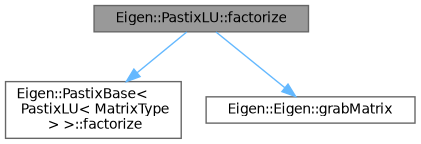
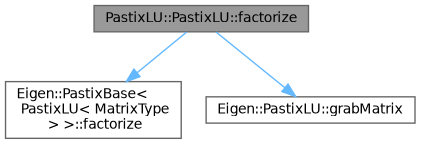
node "Eigen::PastixLU::factorize": label "Eigen::PastixLU::factorize" -> "PastixLU::PastixLU::factorize"
node "Eigen::Eigen::grabMatrix": label "Eigen::Eigen::grabMatrix" -> "Eigen::PastixLU::grabMatrix"
